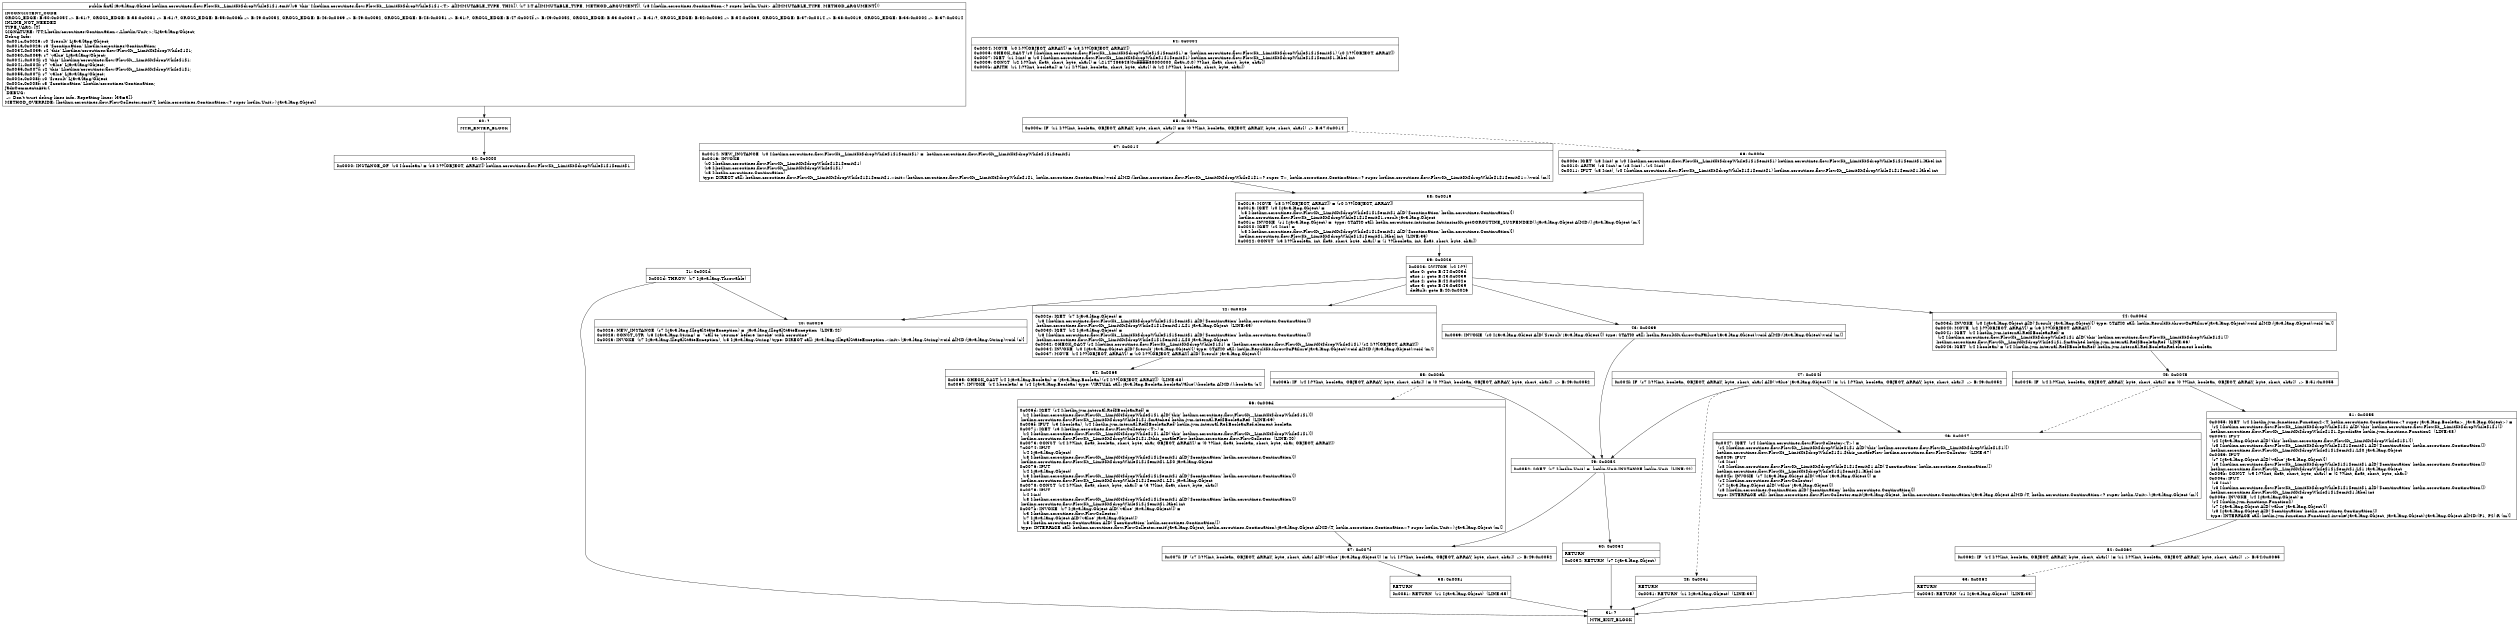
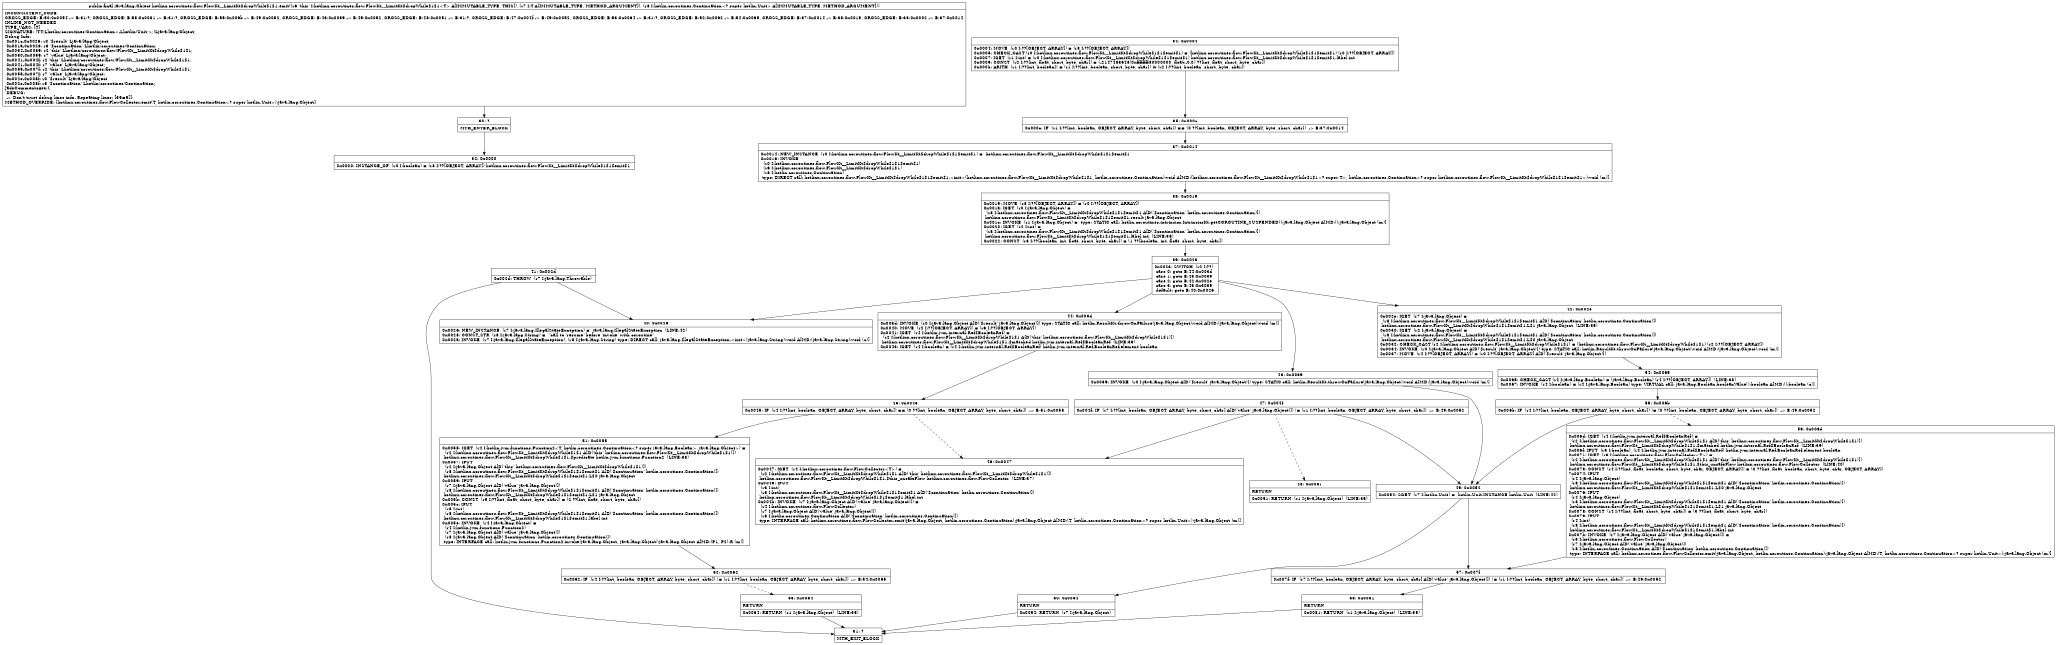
node "36: 0x000e": removed
edge "54: 0x0065" -> "55: 0x006b": added
node "51: 0x0055": text "0x0054: IPUT" -> "0x0057: IPUT"
edge "48: 0x0051" -> "31: ?": removed
